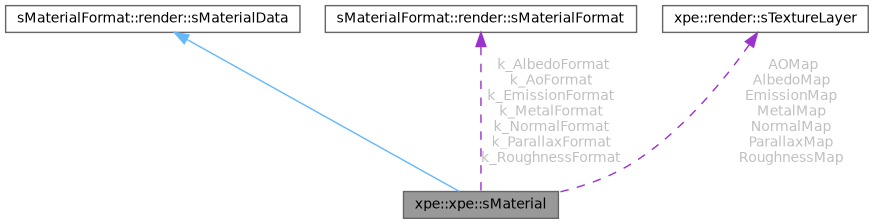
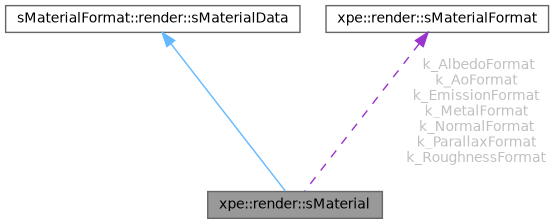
node "sMaterialFormat::render::sMaterialFormat": label "sMaterialFormat::render::sMaterialFormat" -> "xpe::render::sMaterialFormat"
node "xpe::render::sTextureLayer": removed
node "xpe::xpe::sMaterial": label "xpe::xpe::sMaterial" -> "xpe::render::sMaterial"
